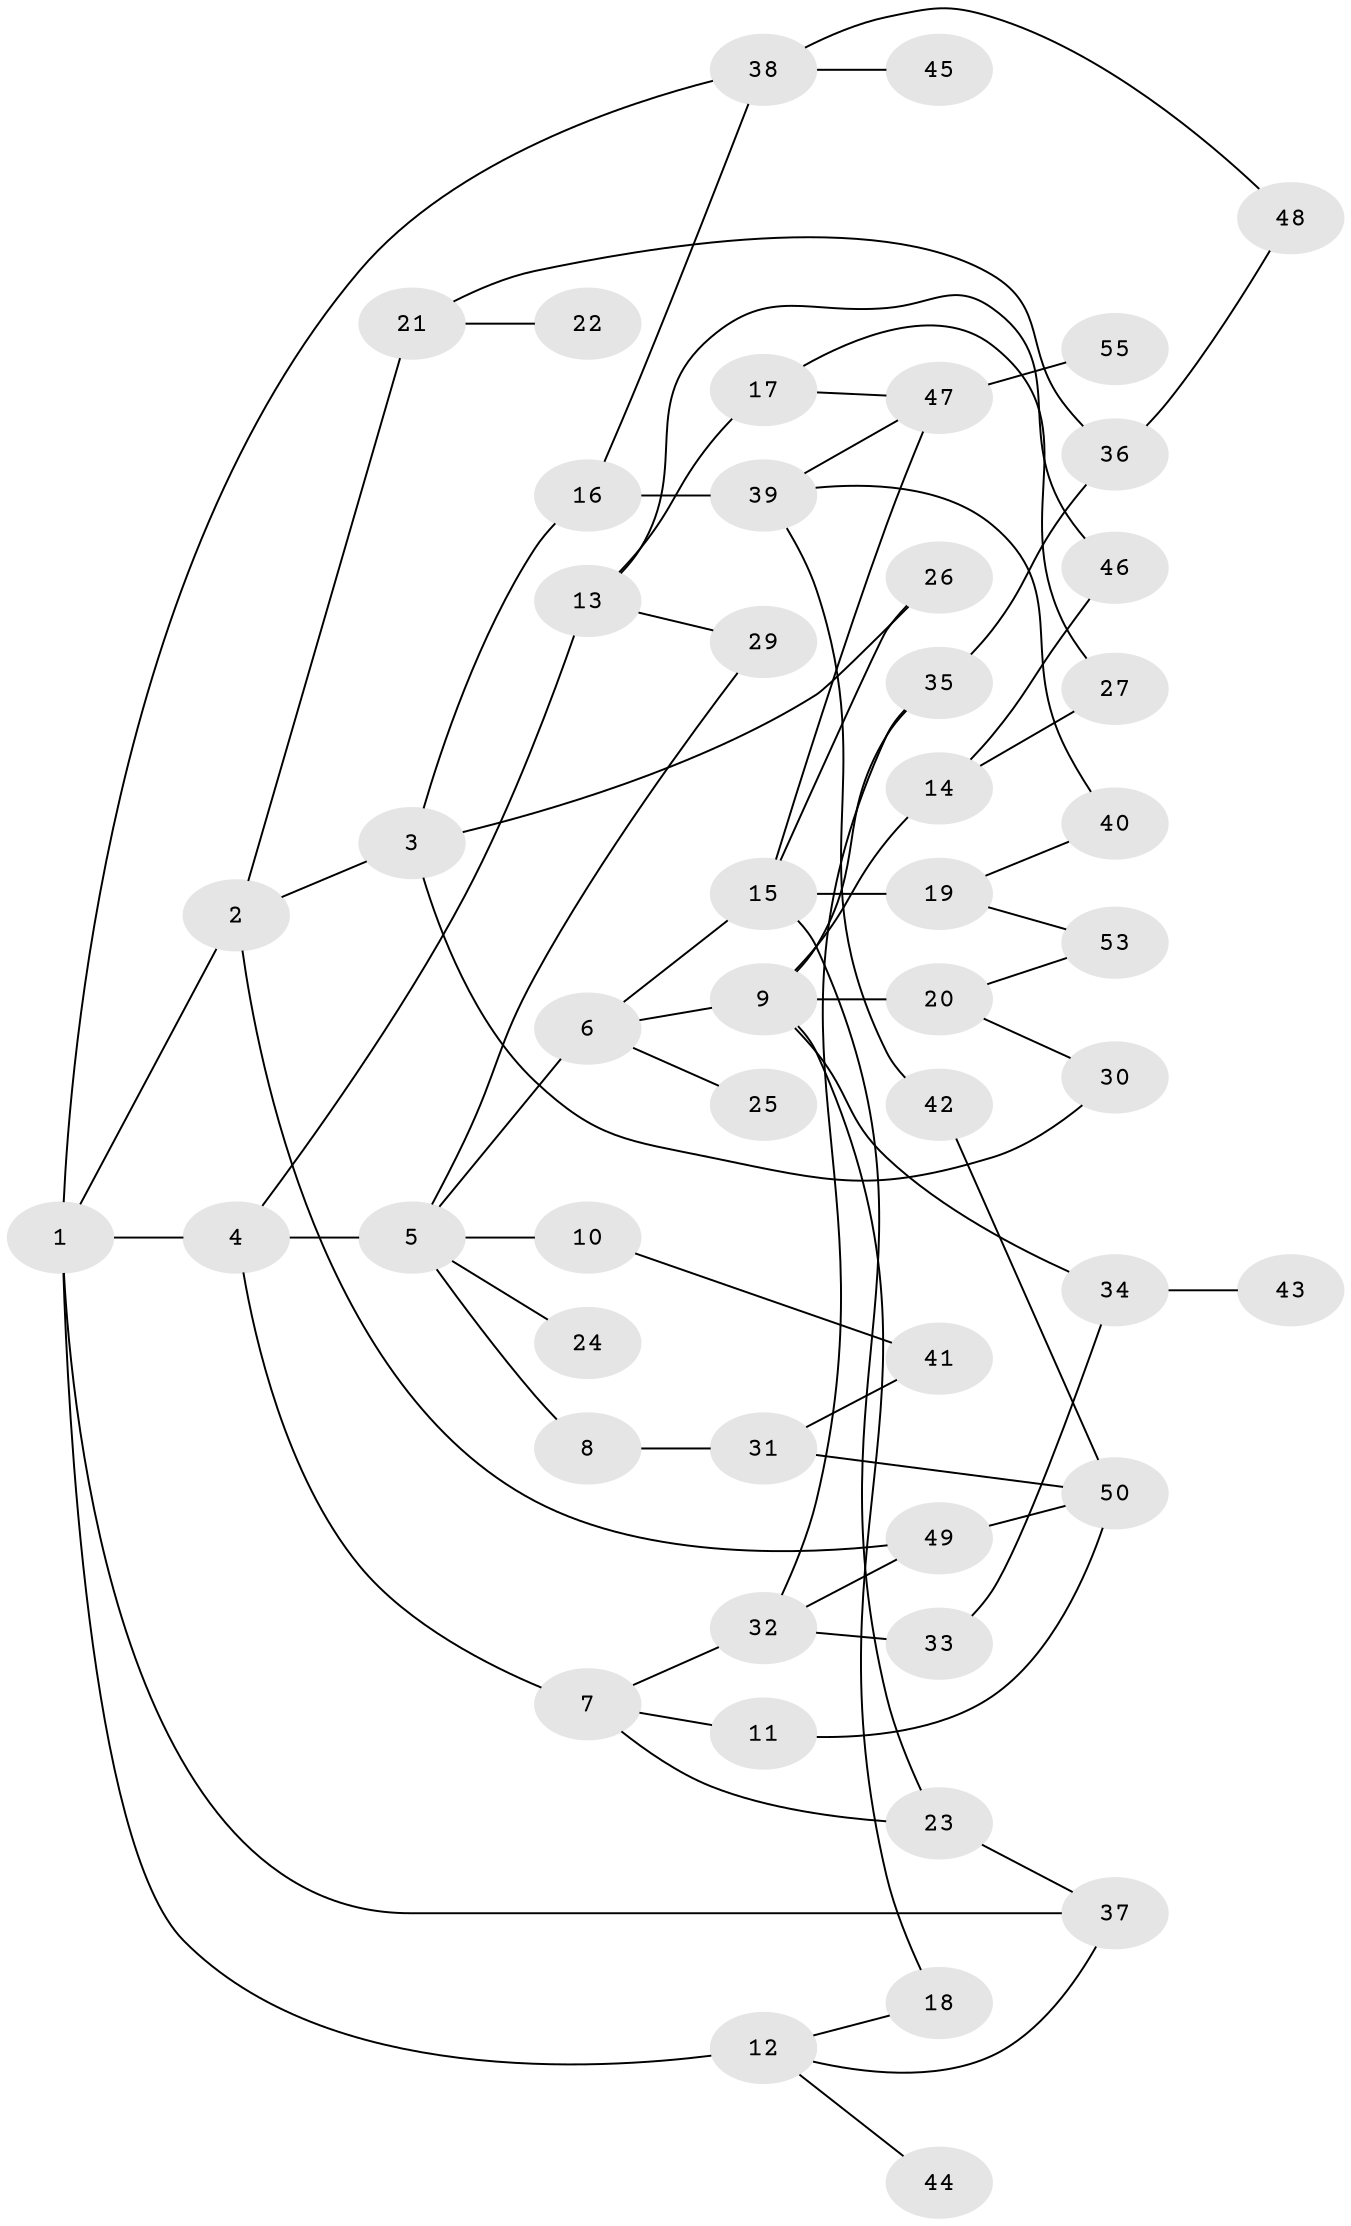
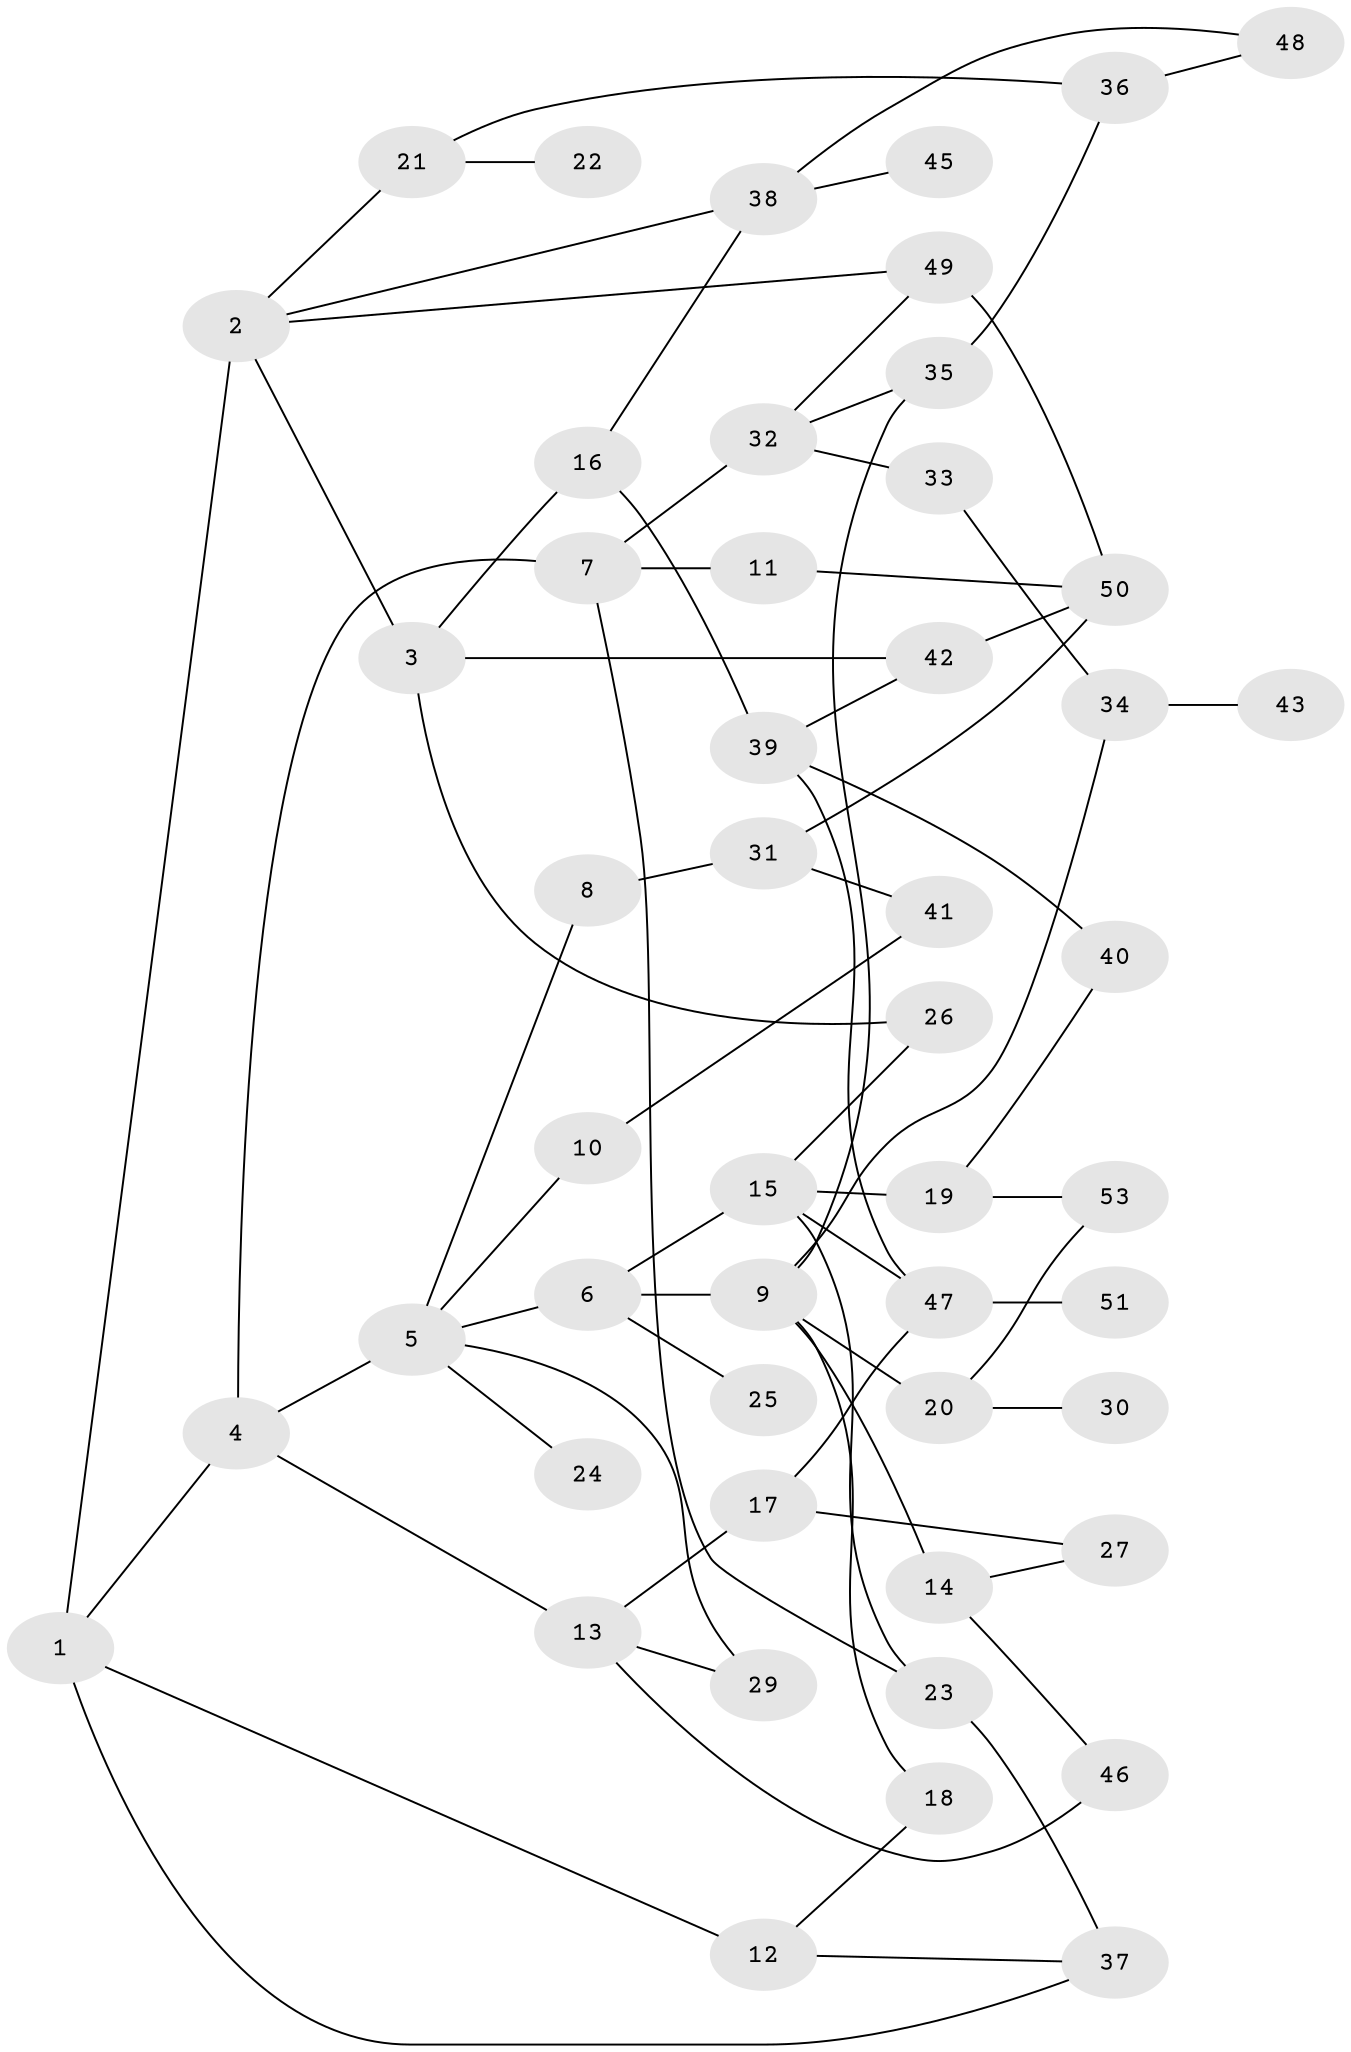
node "55": label "55" -> "51"
edge "38" -- "1": now "38" -- "2"
edge "3" -- "30": now "3" -- "42"
node "44": removed
